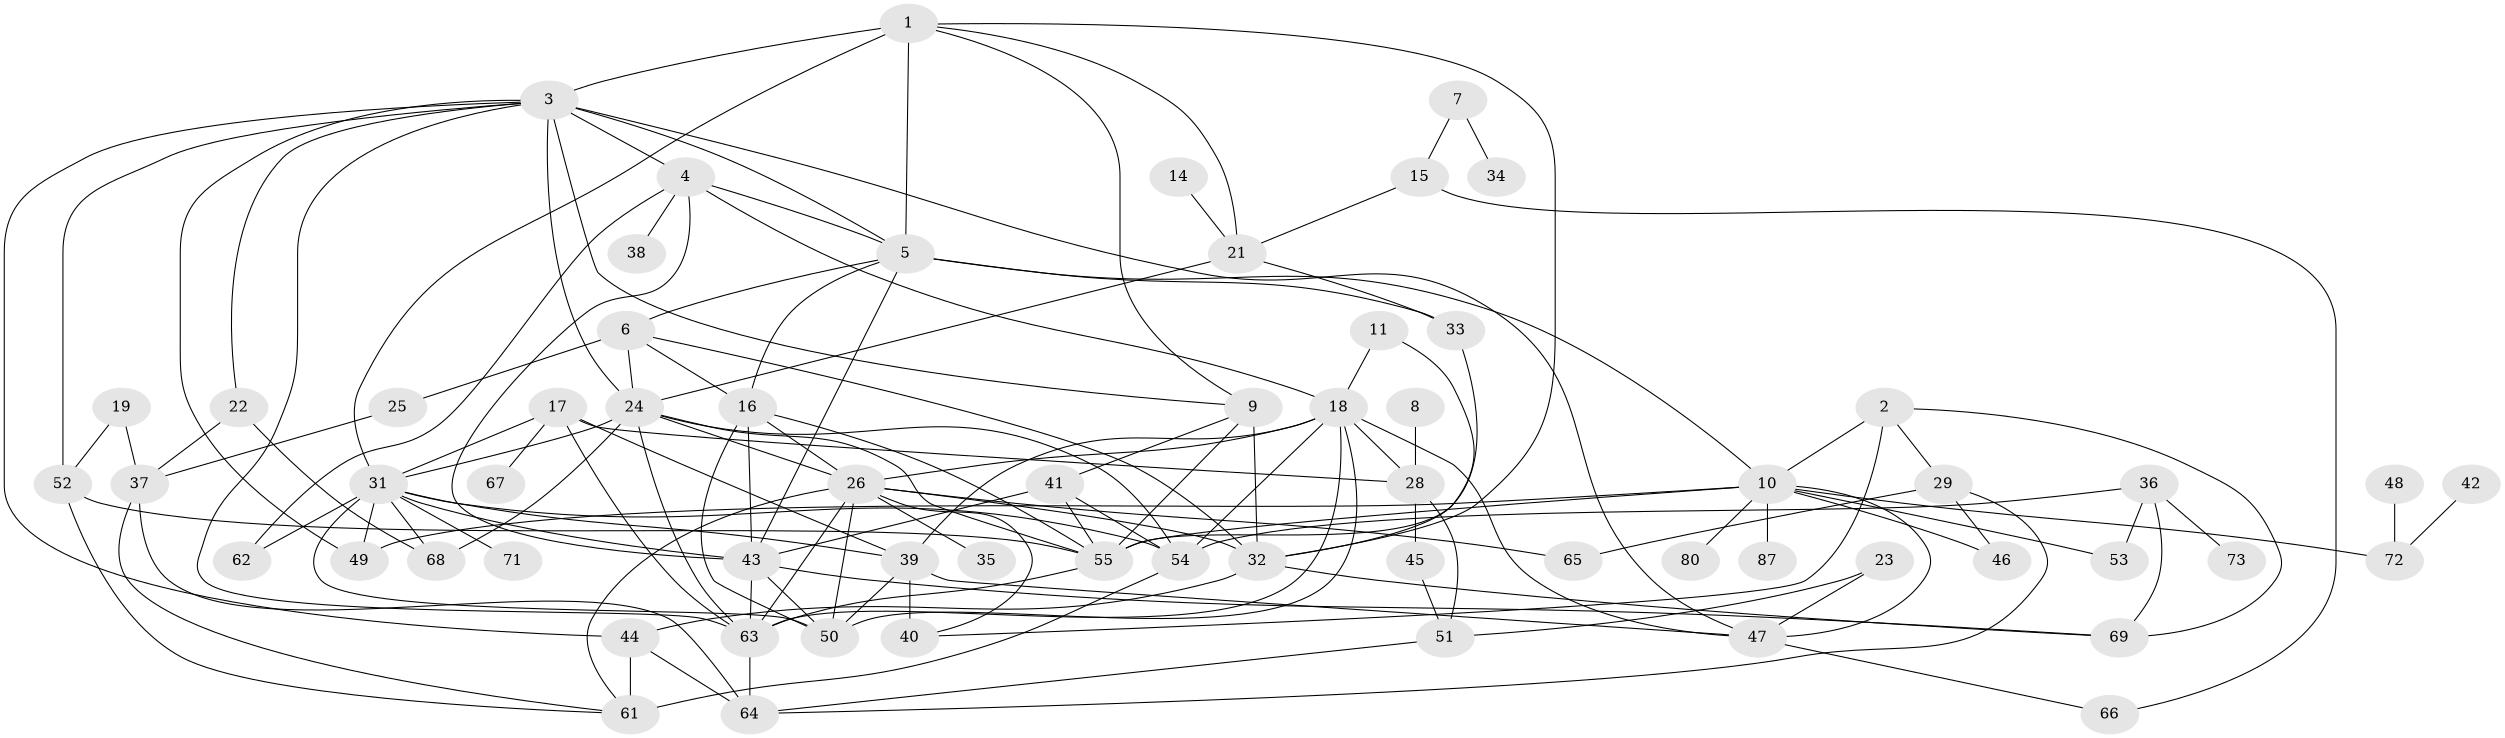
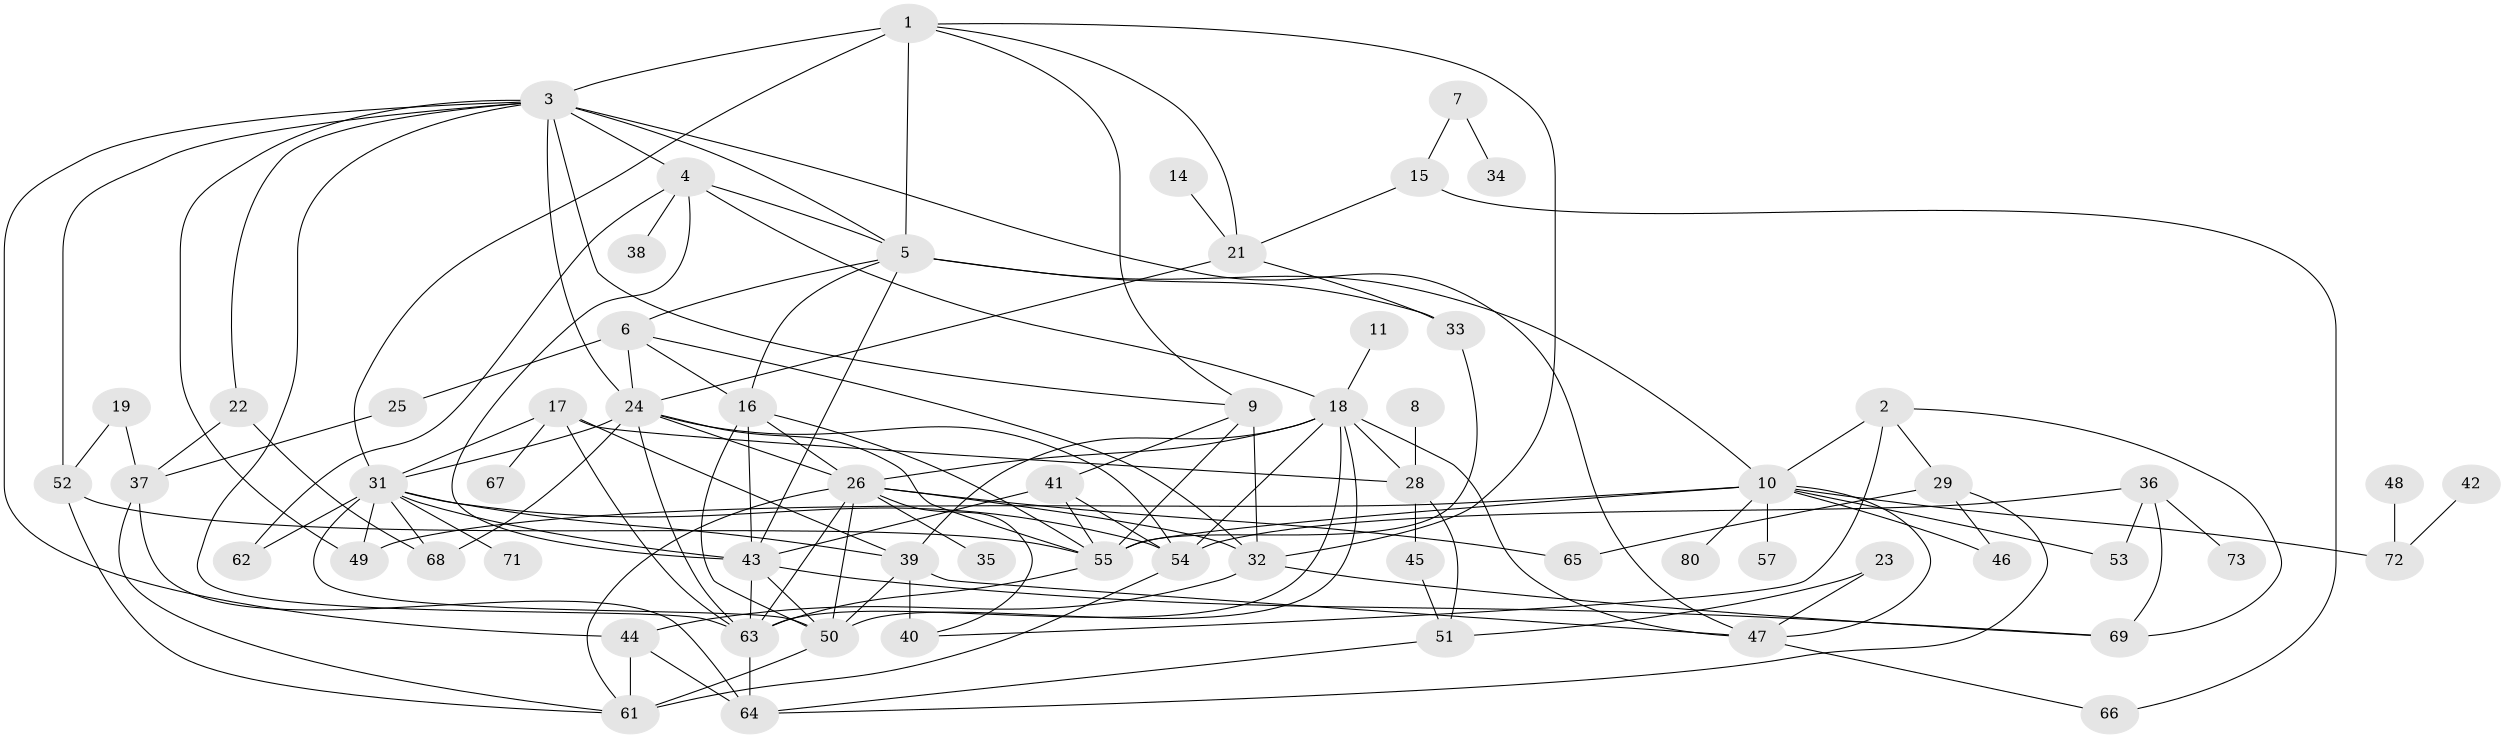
edge "11" -- "32": removed
node "87": label "87" -> "57"
edge "50" -- "61": added
